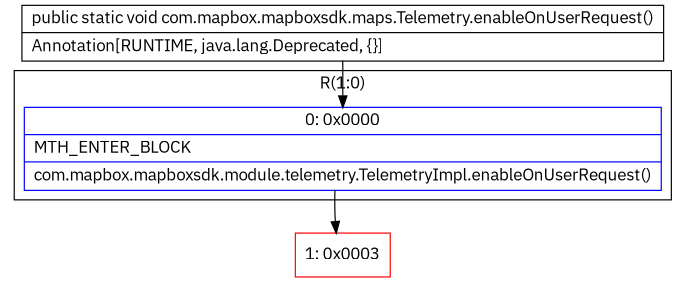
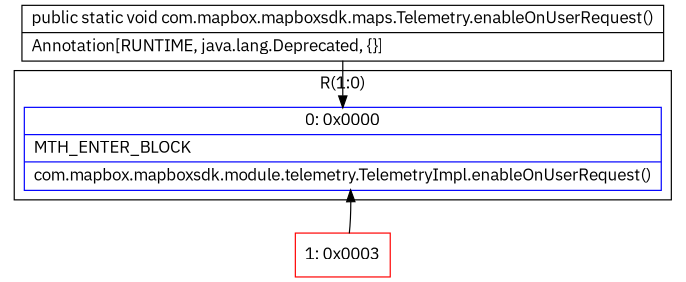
edge "0: 0x0000" -> "1: 0x0003": reversed
